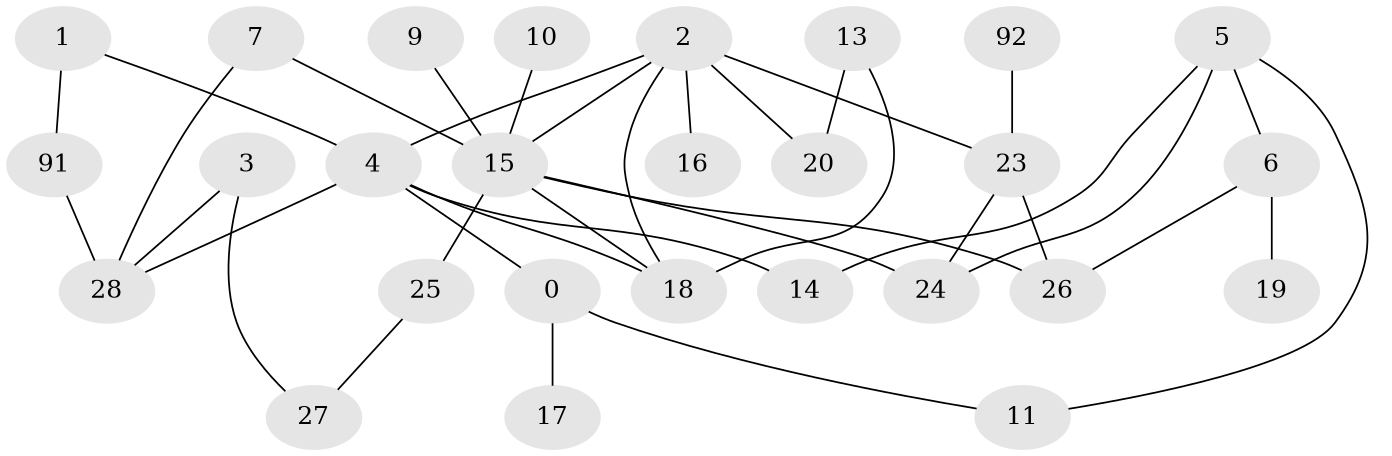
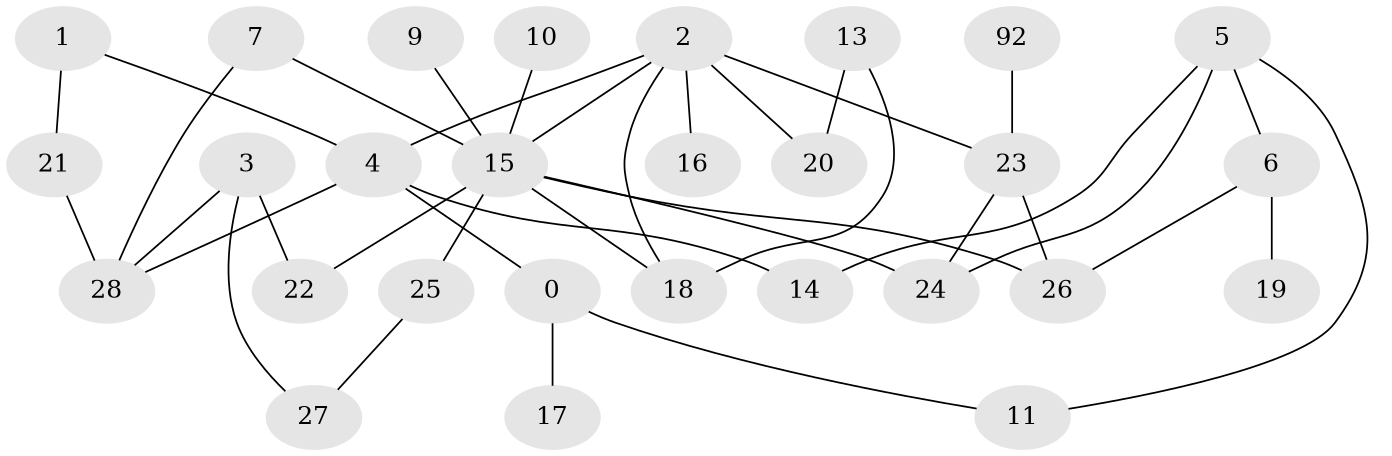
node "91": label "91" -> "21"
edge "4" -- "18": removed
node "22": added
